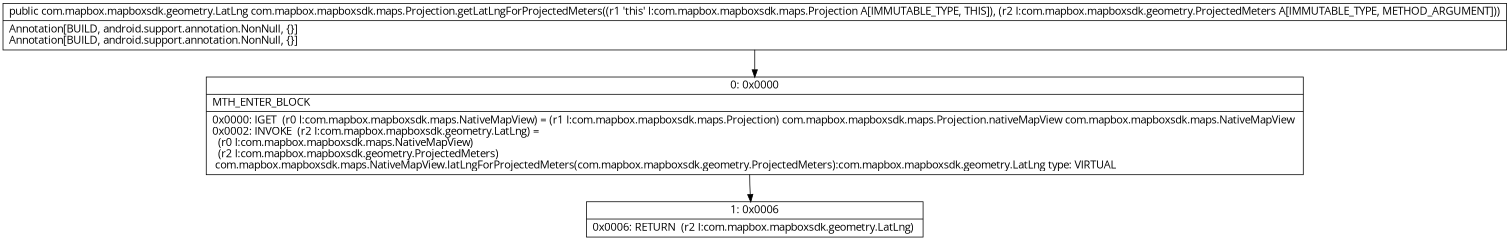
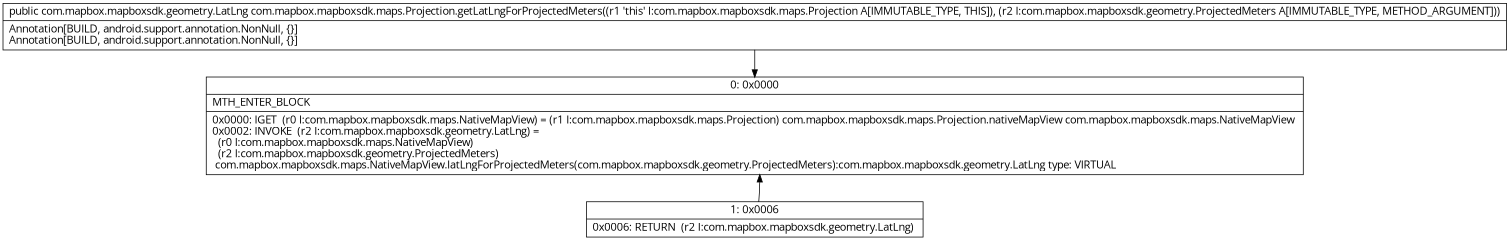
edge "0: 0x0000" -> "1: 0x0006": reversed
